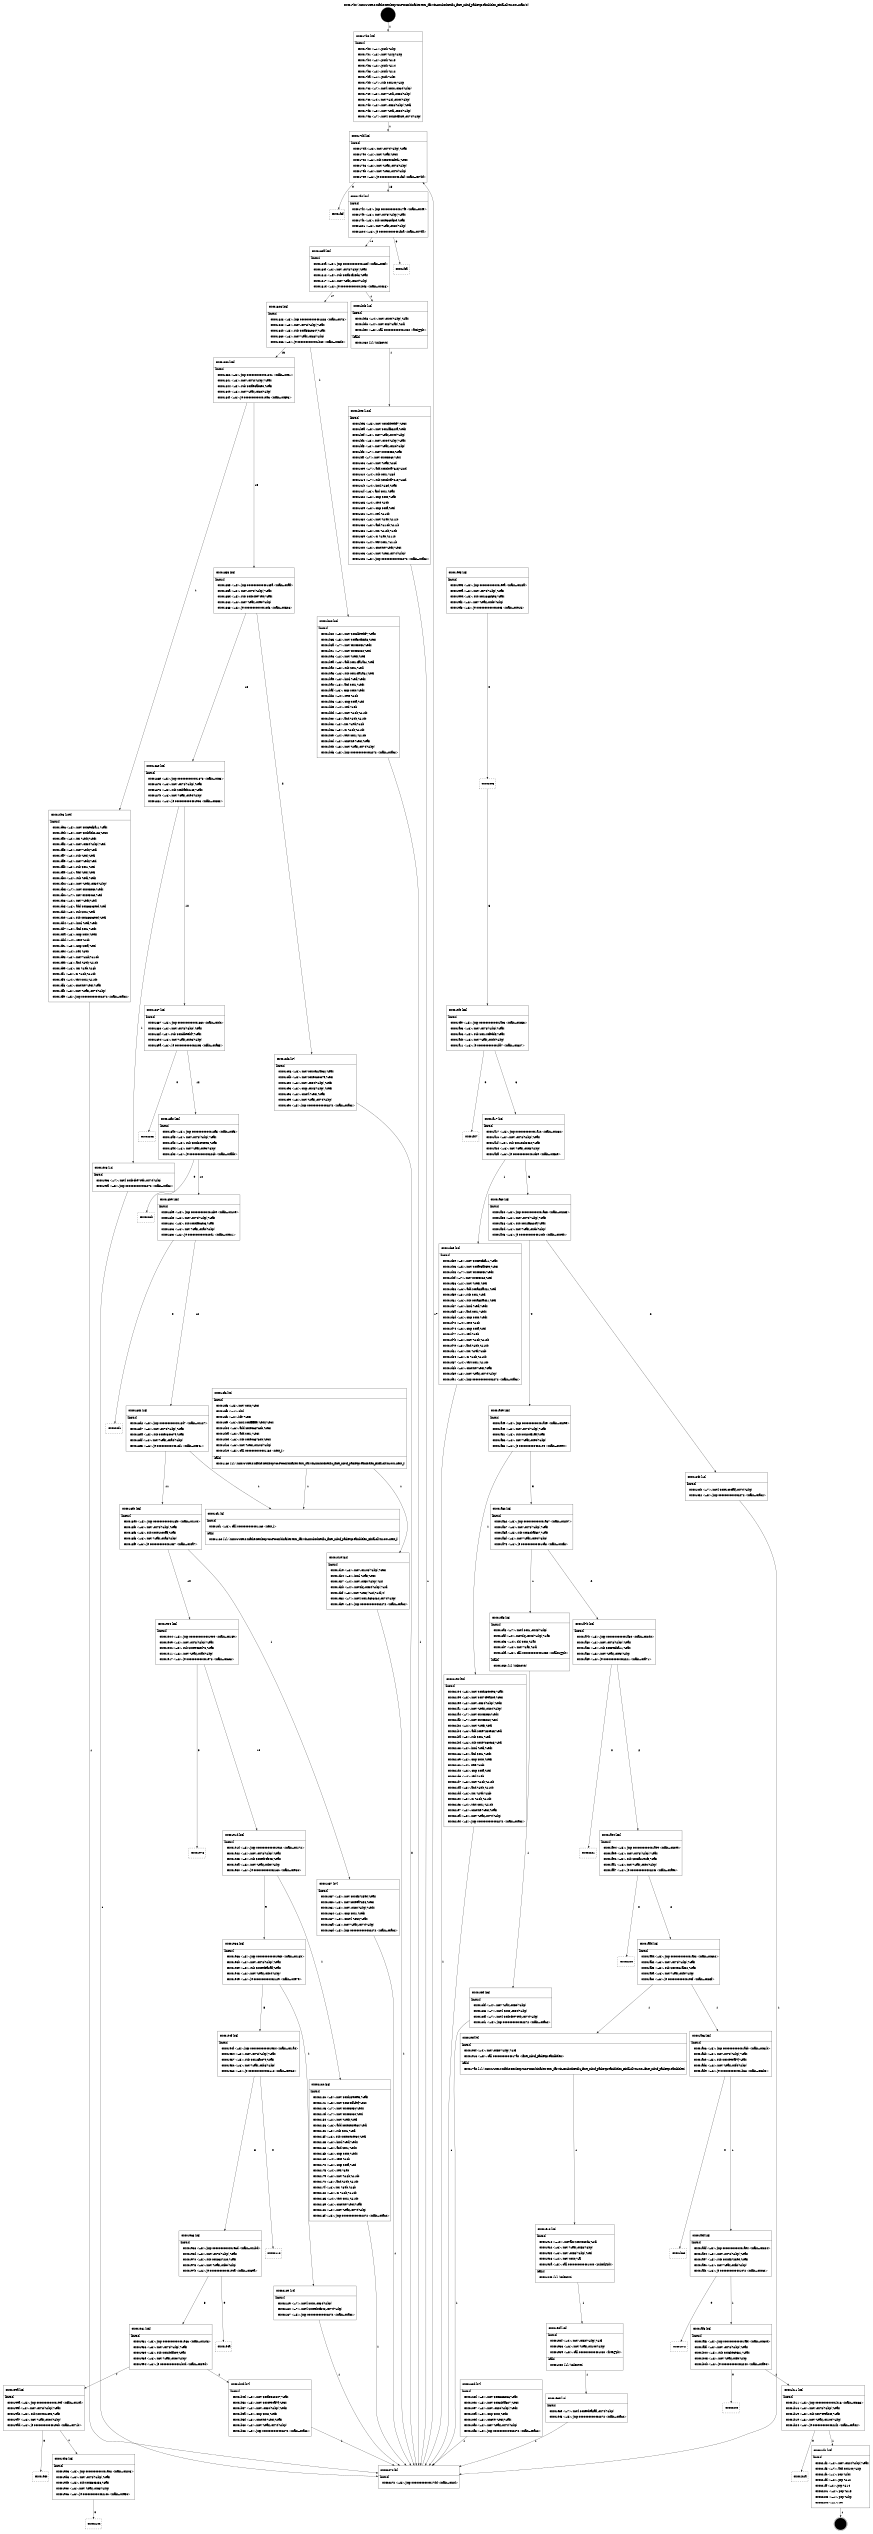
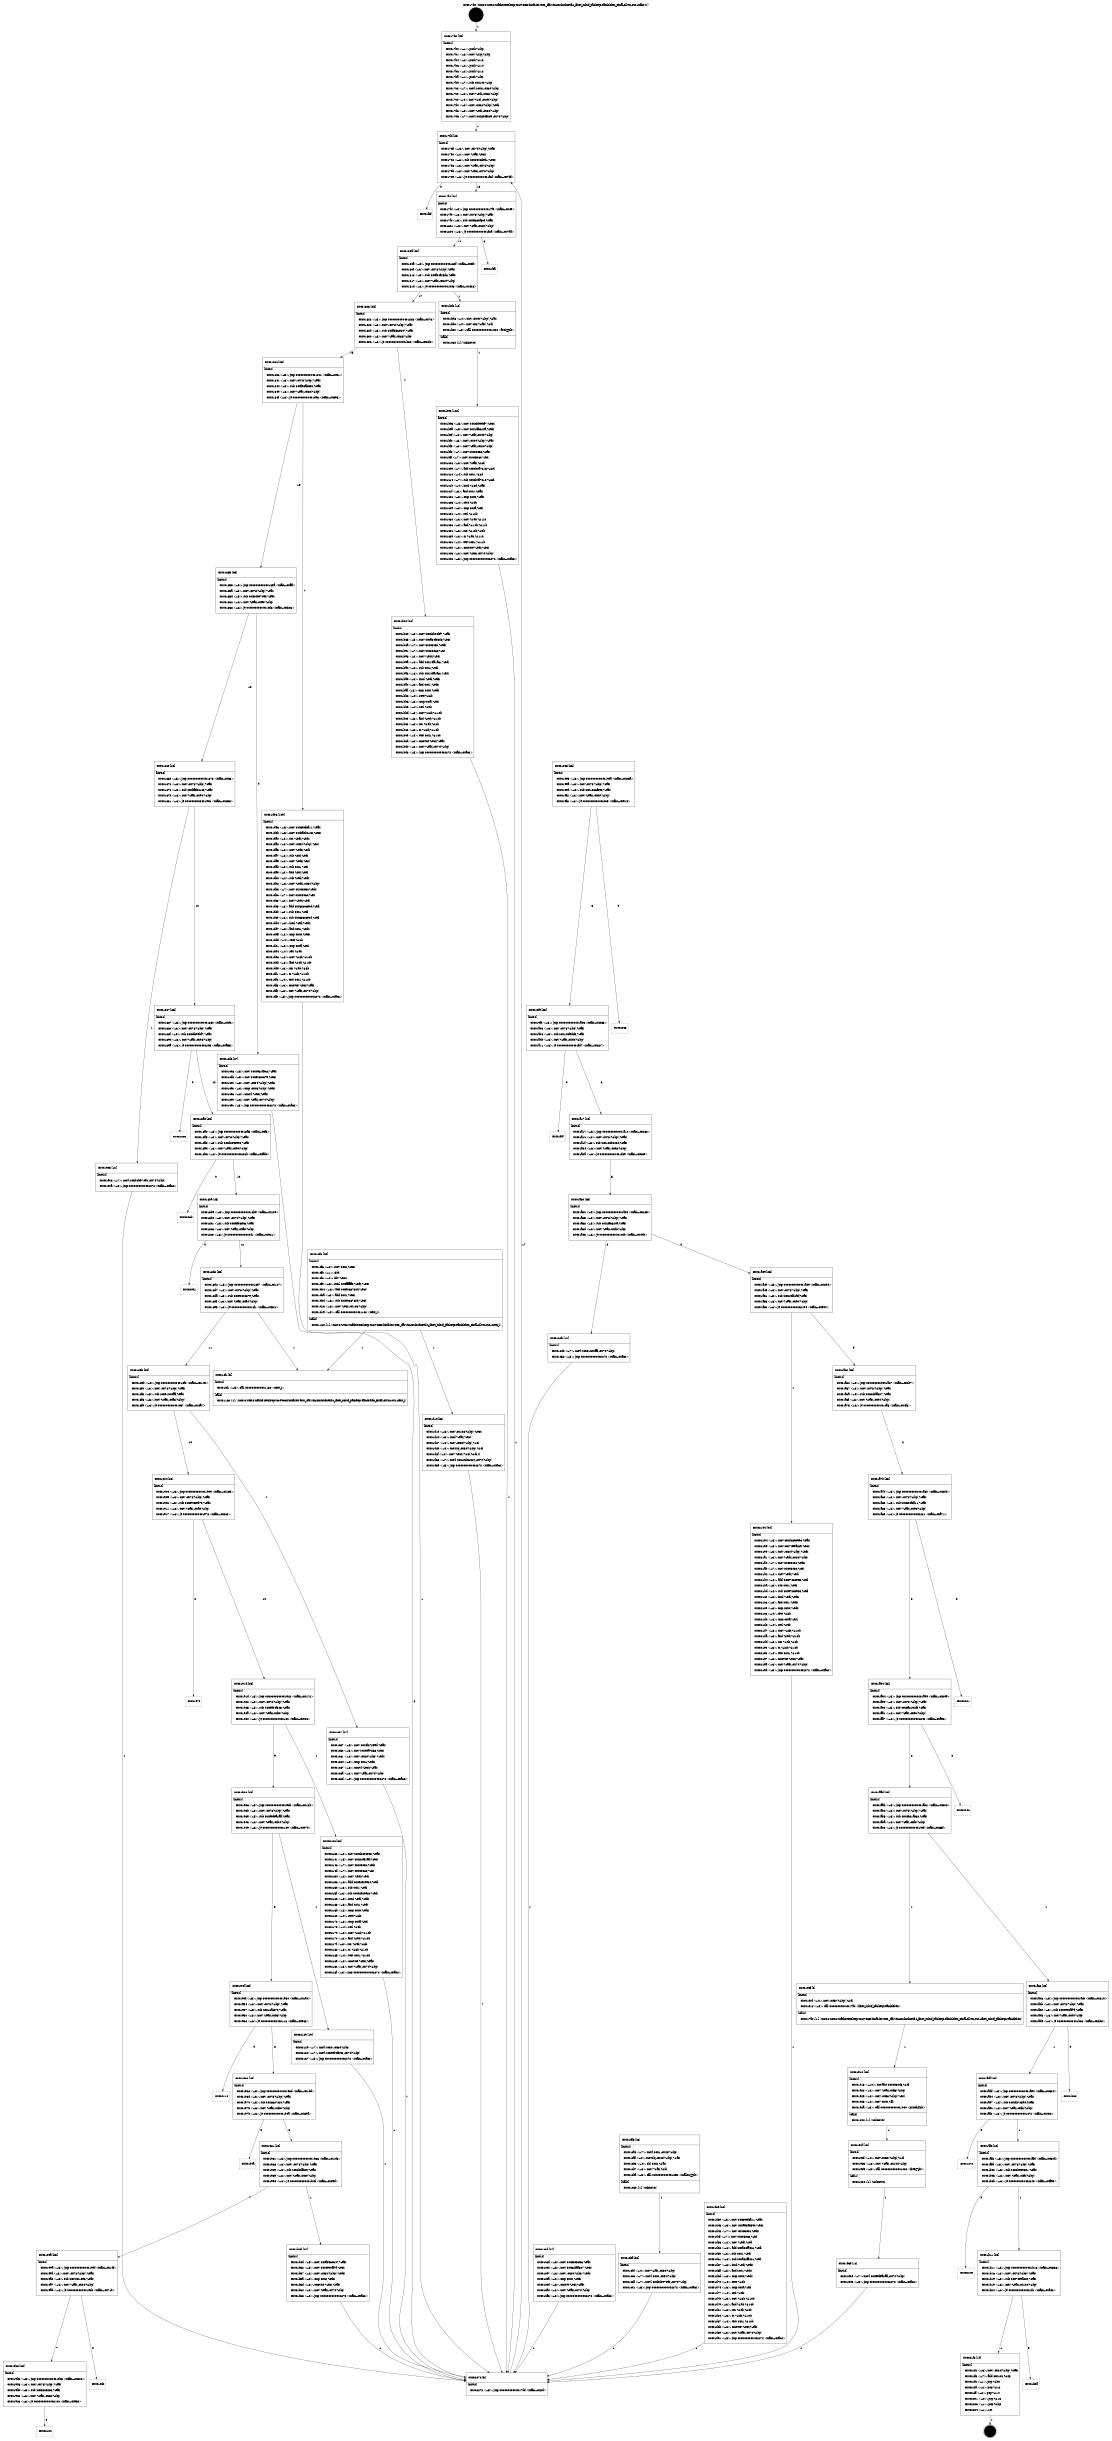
edge "0x4020c5" -> "0x4019fe [25]": now "0x4019e5 [25]" -> "0x4019fe [25]"
edge "0x401a17 [25]" -> "0x401d3e [88]": removed, label "1"
edge "0x401a62 [25]" -> "0x401ca8 [23]": removed, label "1"
